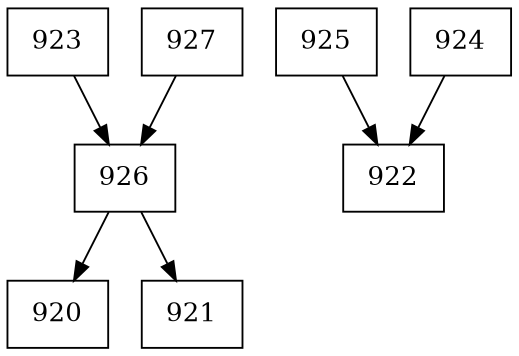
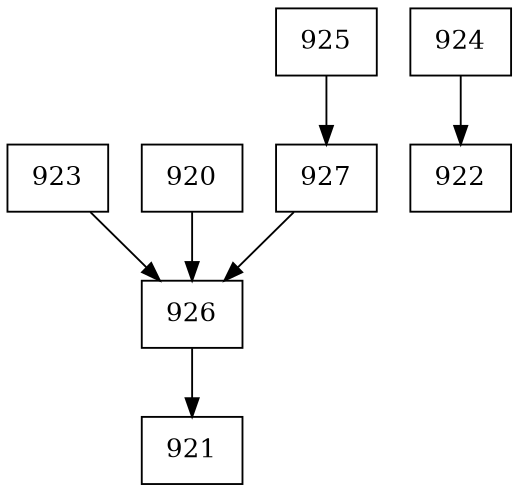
edge "925" -> "922": now "925" -> "927"
edge "926" -> "920": reversed
